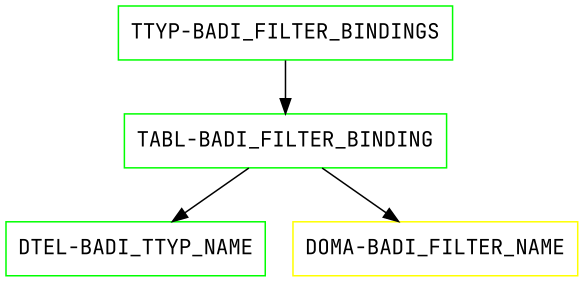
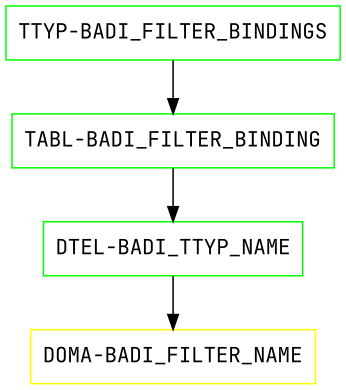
edge "TABL-BADI_FILTER_BINDING" -> "DOMA-BADI_FILTER_NAME": now "DTEL-BADI_TTYP_NAME" -> "DOMA-BADI_FILTER_NAME"
